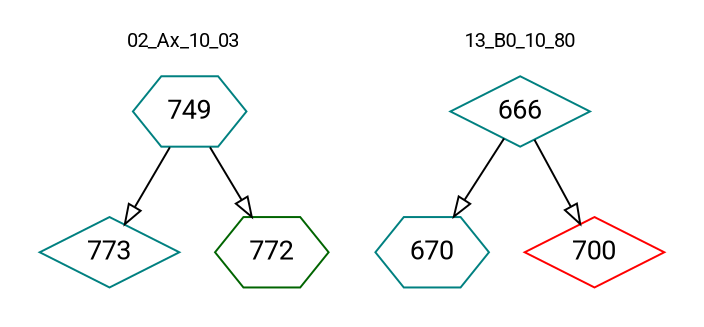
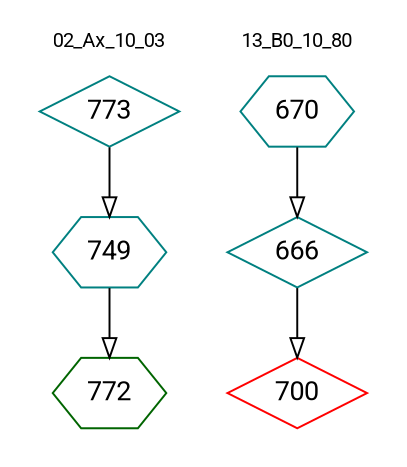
edge "666" -> "670": reversed
edge "749" -> "773": reversed
